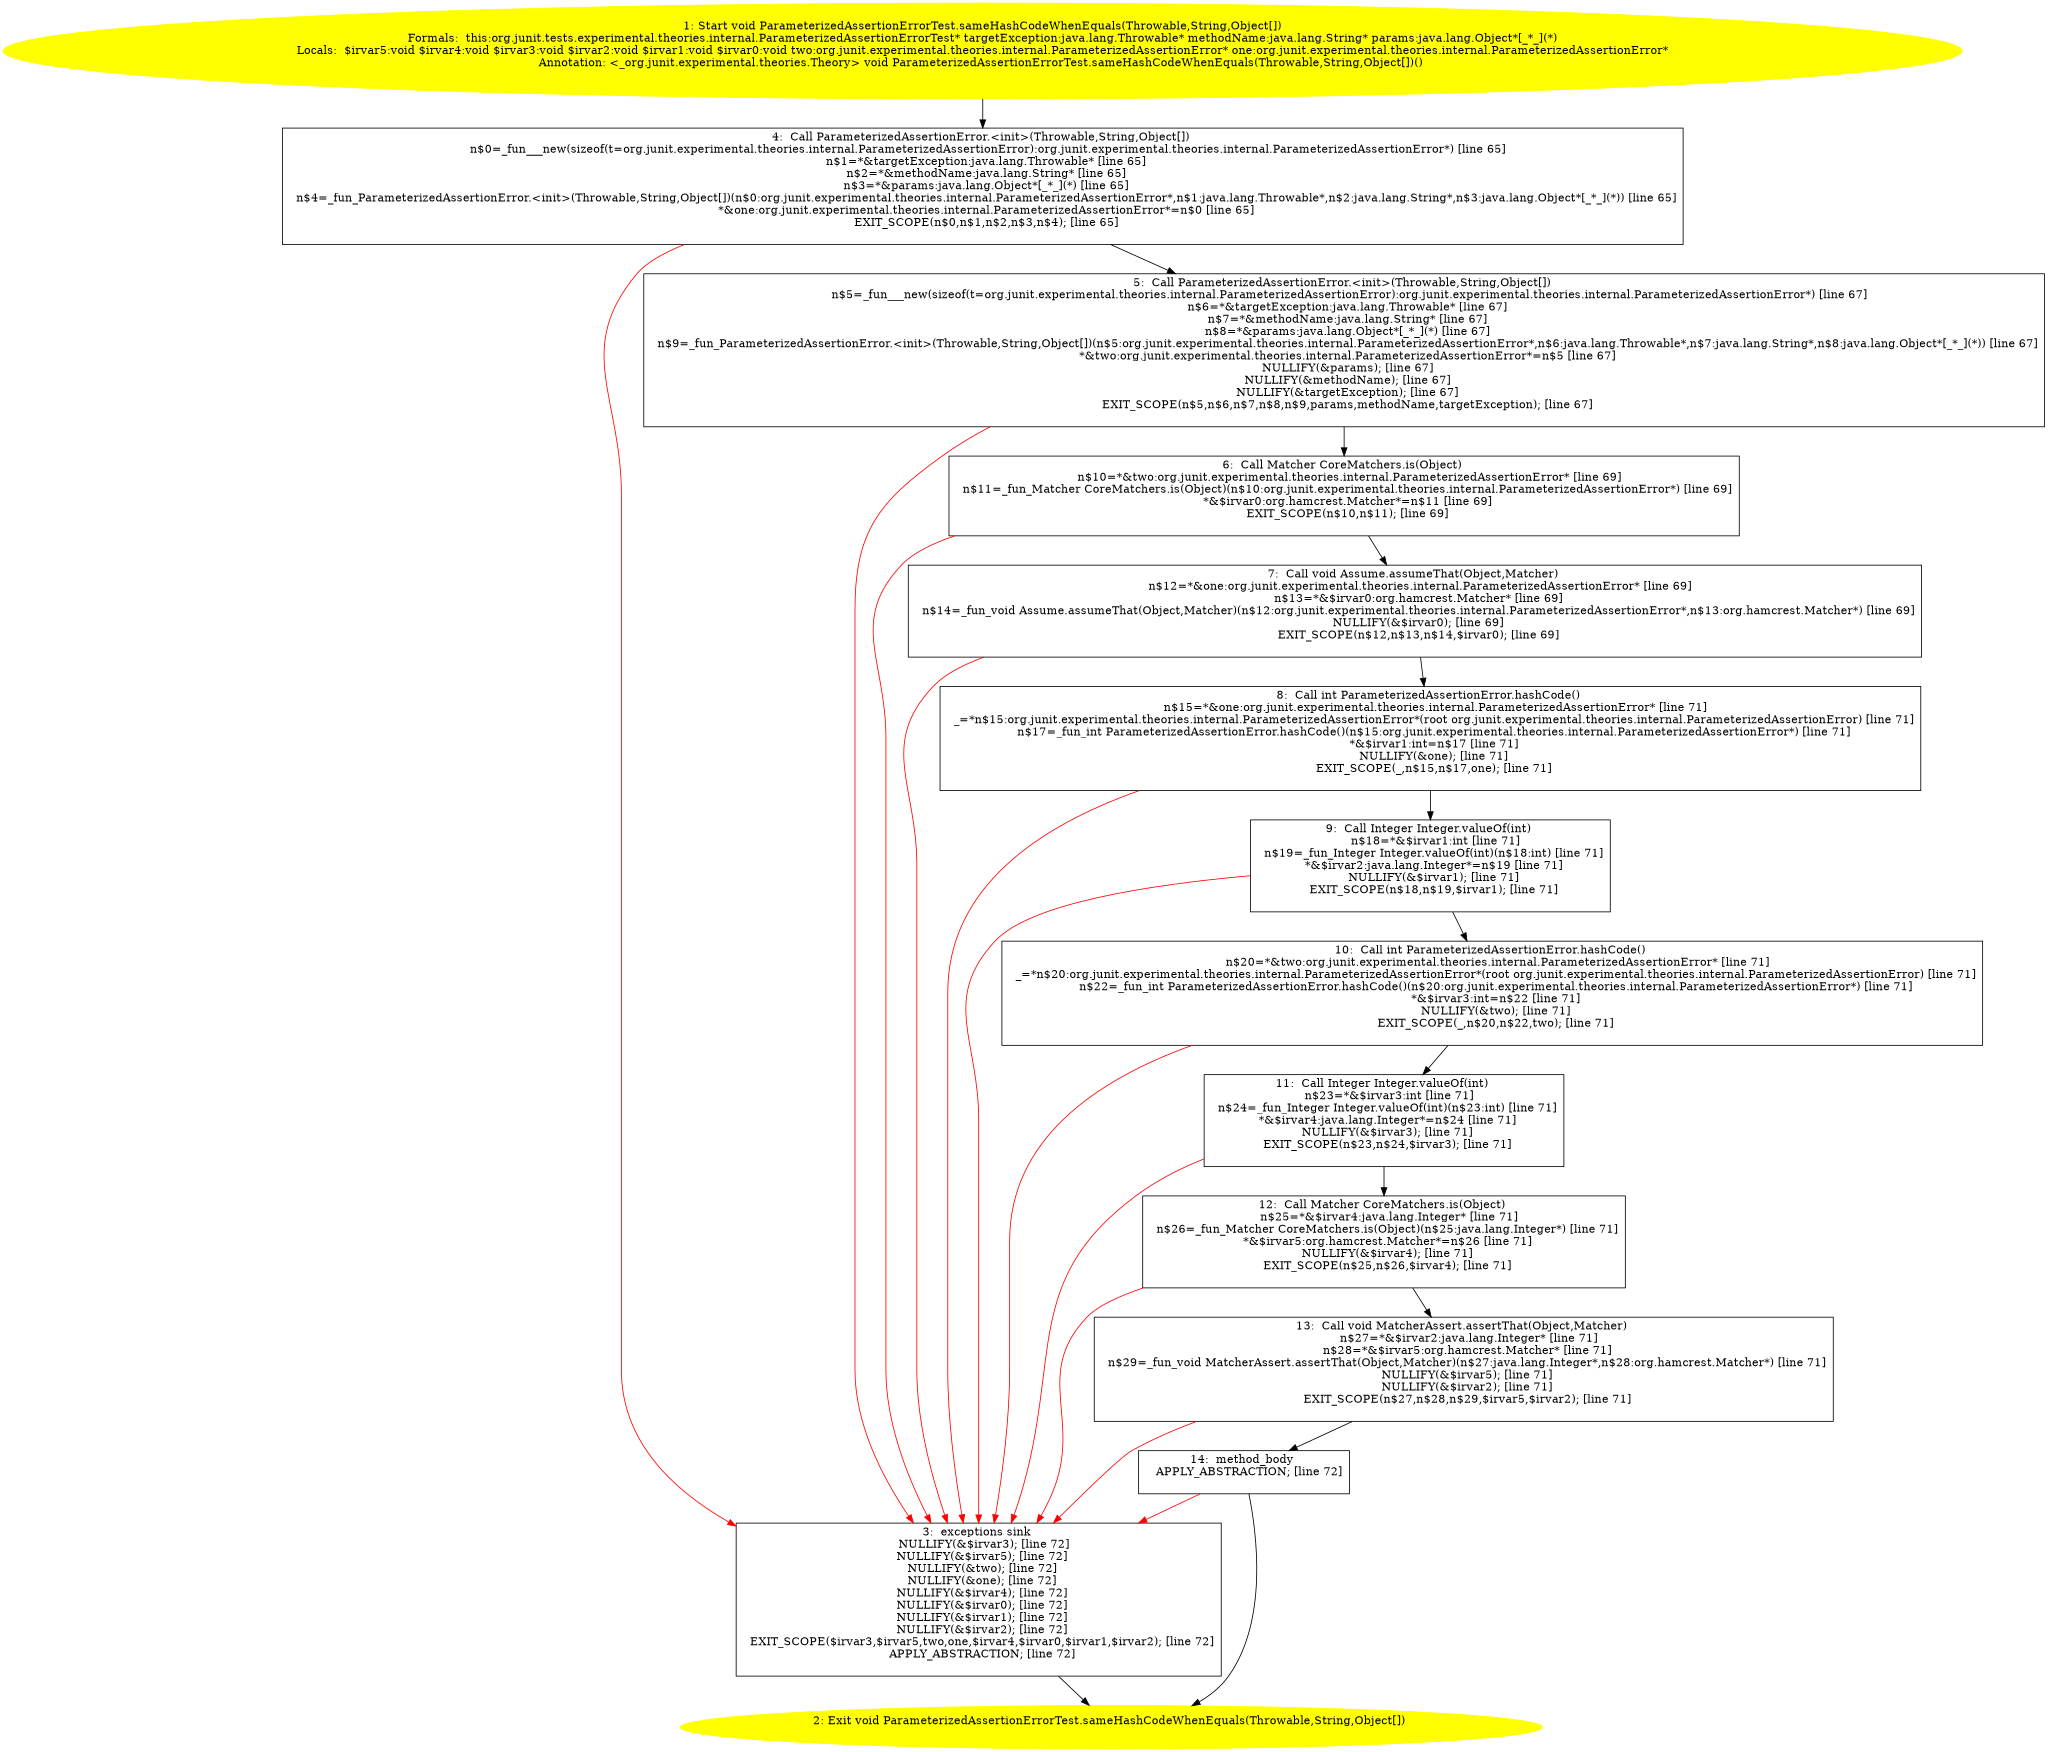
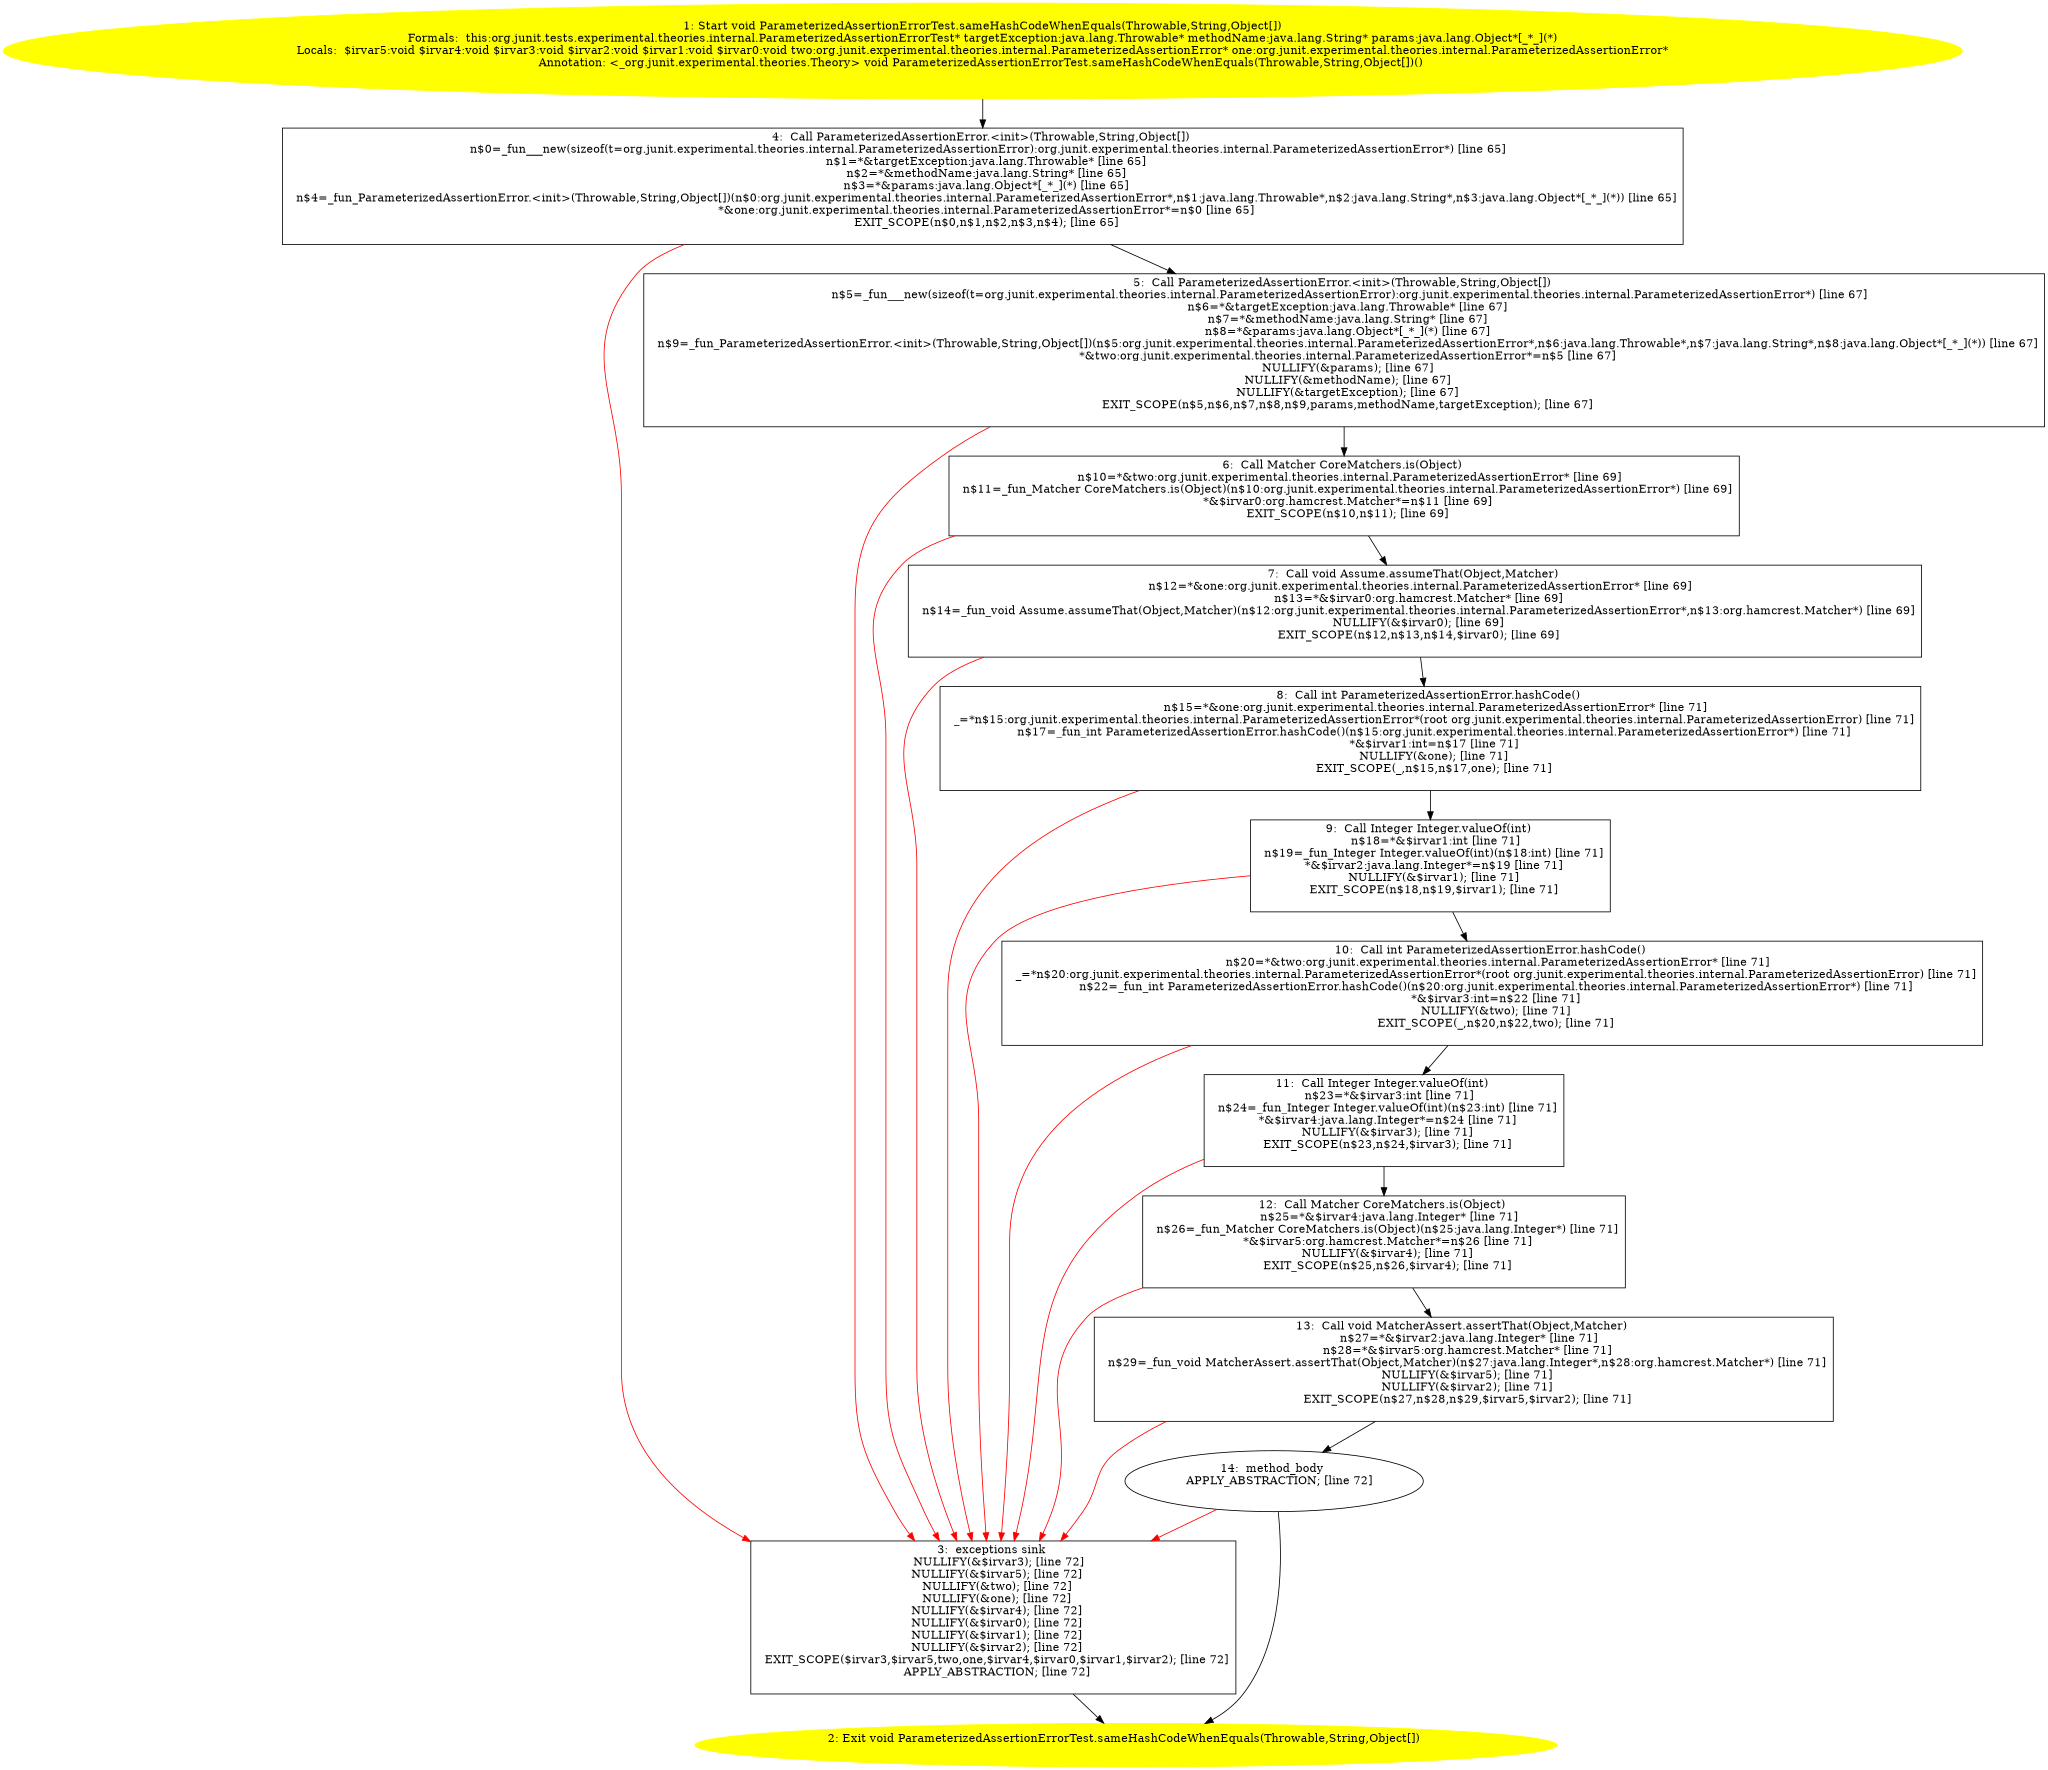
node "14:  method_body APPLY_ABSTRACTION; [line 72]": shape box -> ellipse
